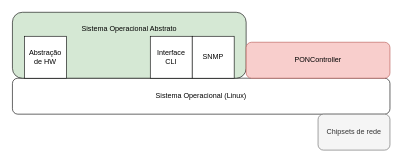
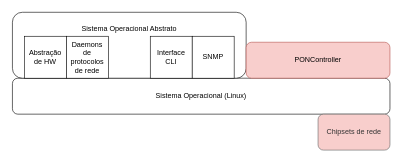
node "Sistema Operacional Abstrato": fillcolor #d5e8d4 -> #ffffff
node "Daemons de protocolos de rede": added
node "Chipsets de rede": fillcolor #f5f5f5 -> #f8cecc
